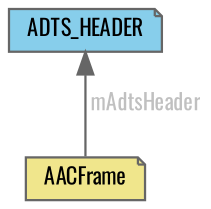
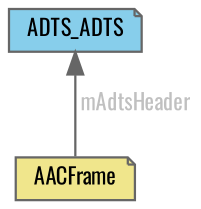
node "ADTS_HEADER": label "ADTS_HEADER" -> "ADTS_ADTS"
